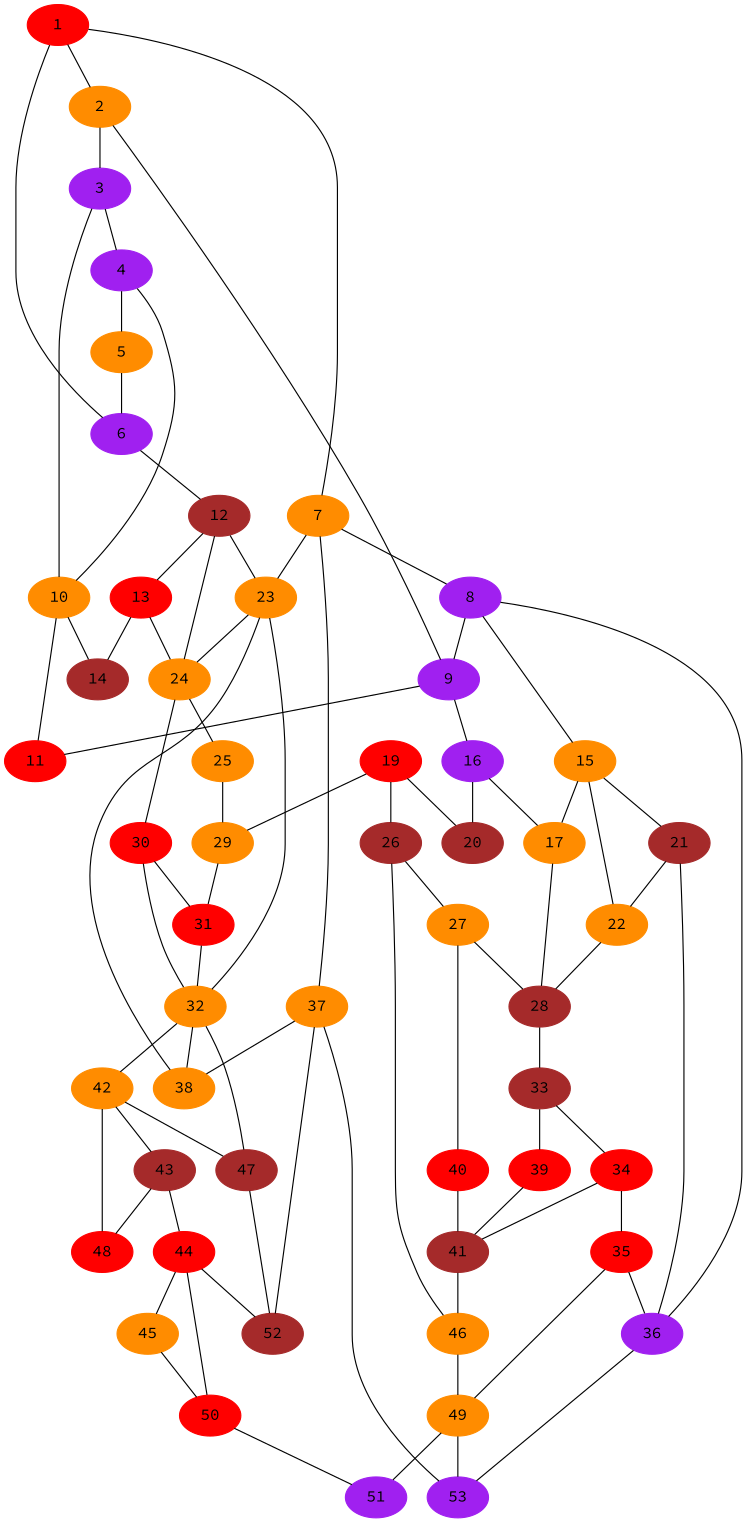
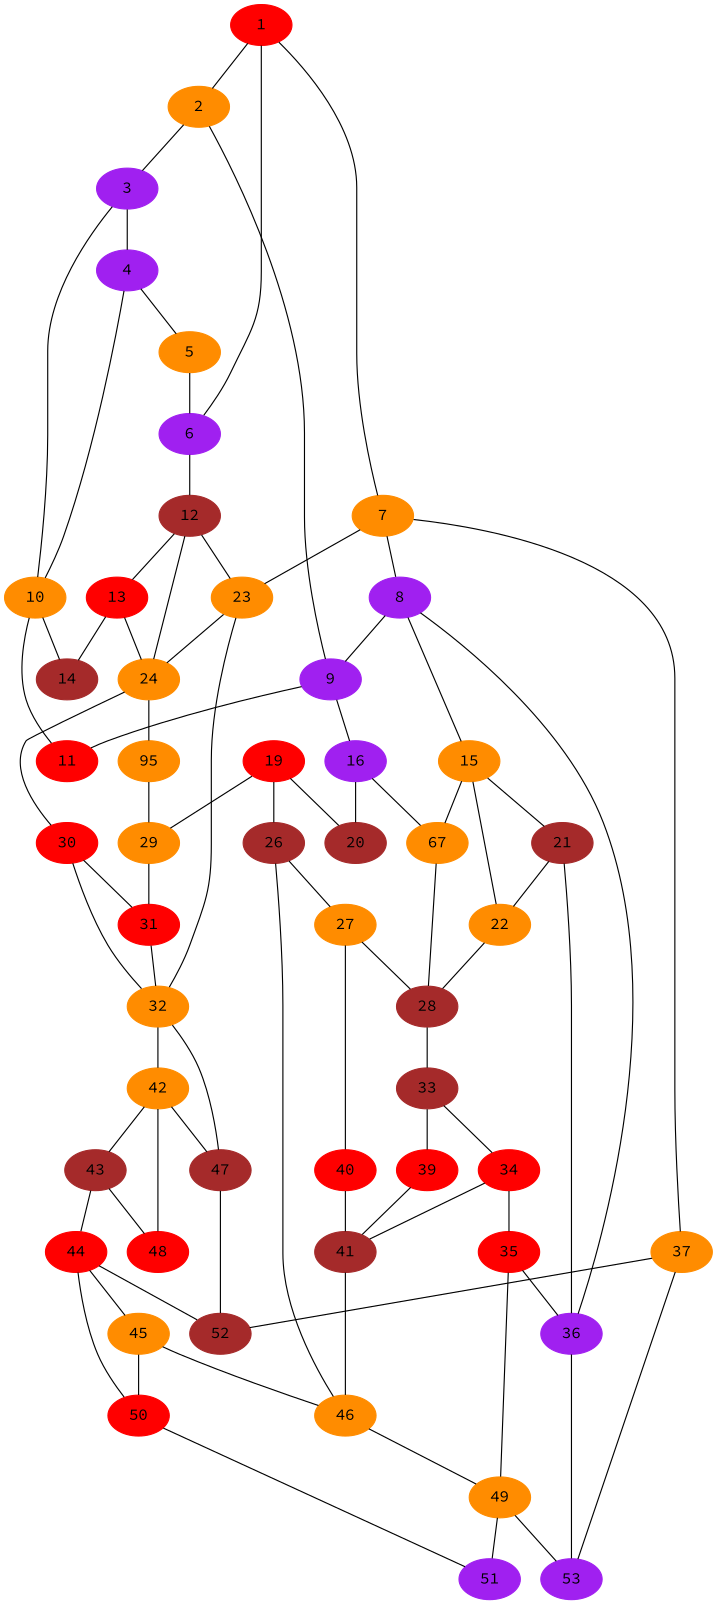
node "25": label "25" -> "95"
node "17": label "17" -> "67"
node "38": removed
edge "45" -- "46": added
